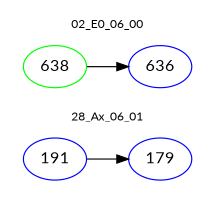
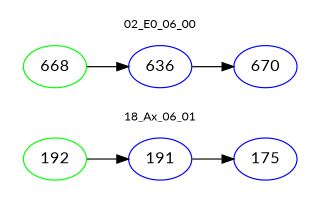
node "638": label "638" -> "668"
node "670": added
cluster "28_Ax_06_01": label "28_Ax_06_01" -> "18_Ax_06_01"
node "192": added
node "179": label "179" -> "175"
